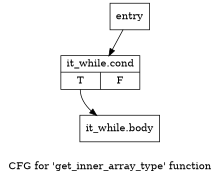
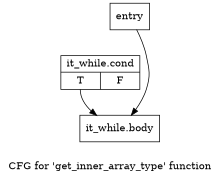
edge "entry" -> "it_while.cond": now "entry" -> "it_while.body"
